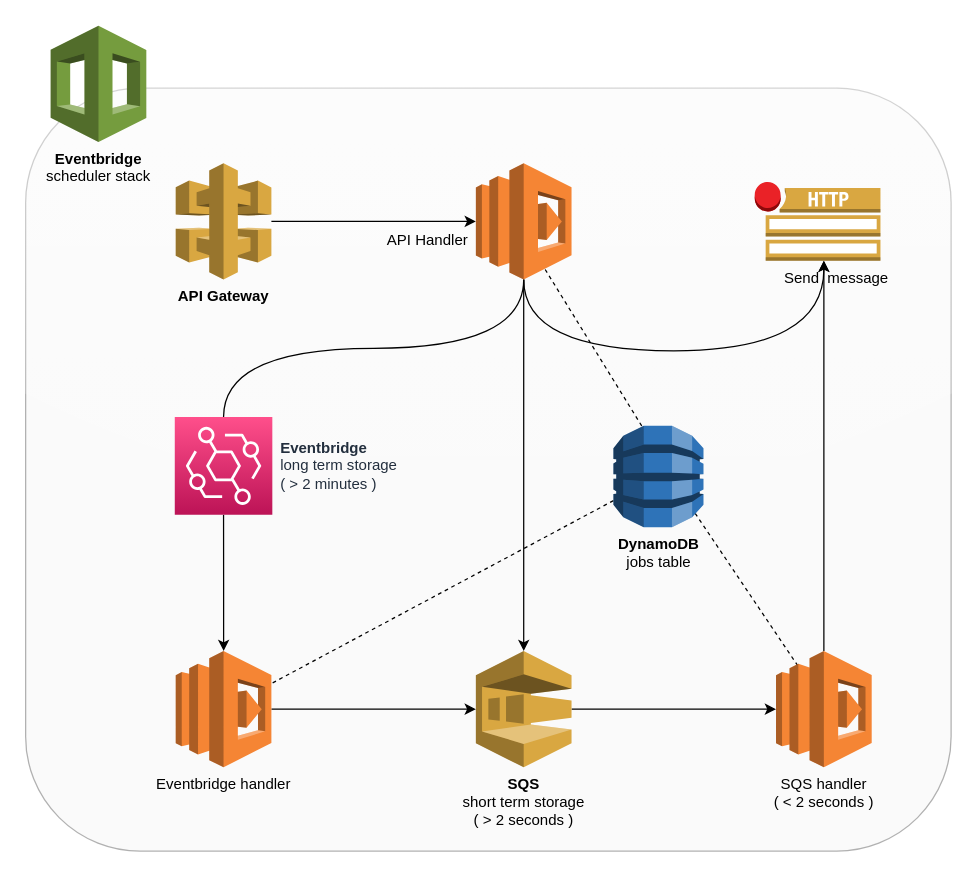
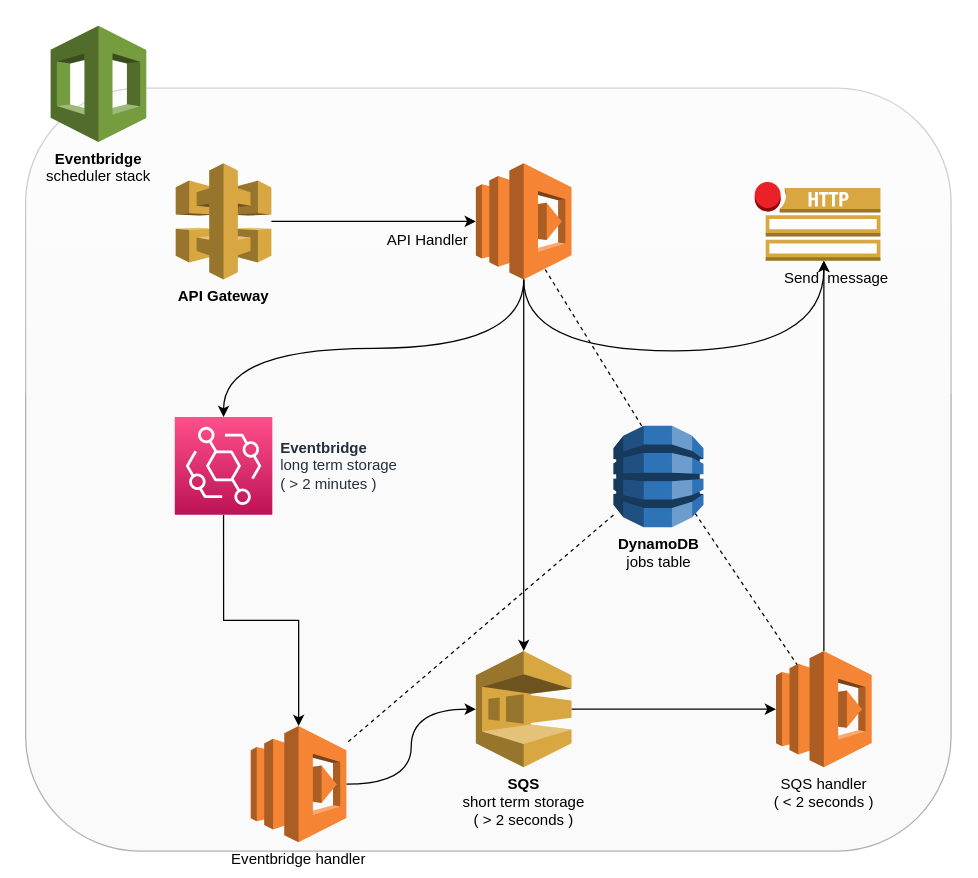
edge "API Handler" -- "Eventbridge long term storage ( > 2 minutes )": arrowhead none -> classic
node "Eventbridge handler": moved (223, 709) -> (298, 784)
